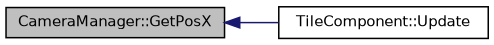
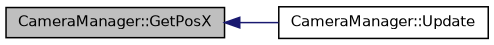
node "TileComponent::Update": label "TileComponent::Update" -> "CameraManager::Update"
